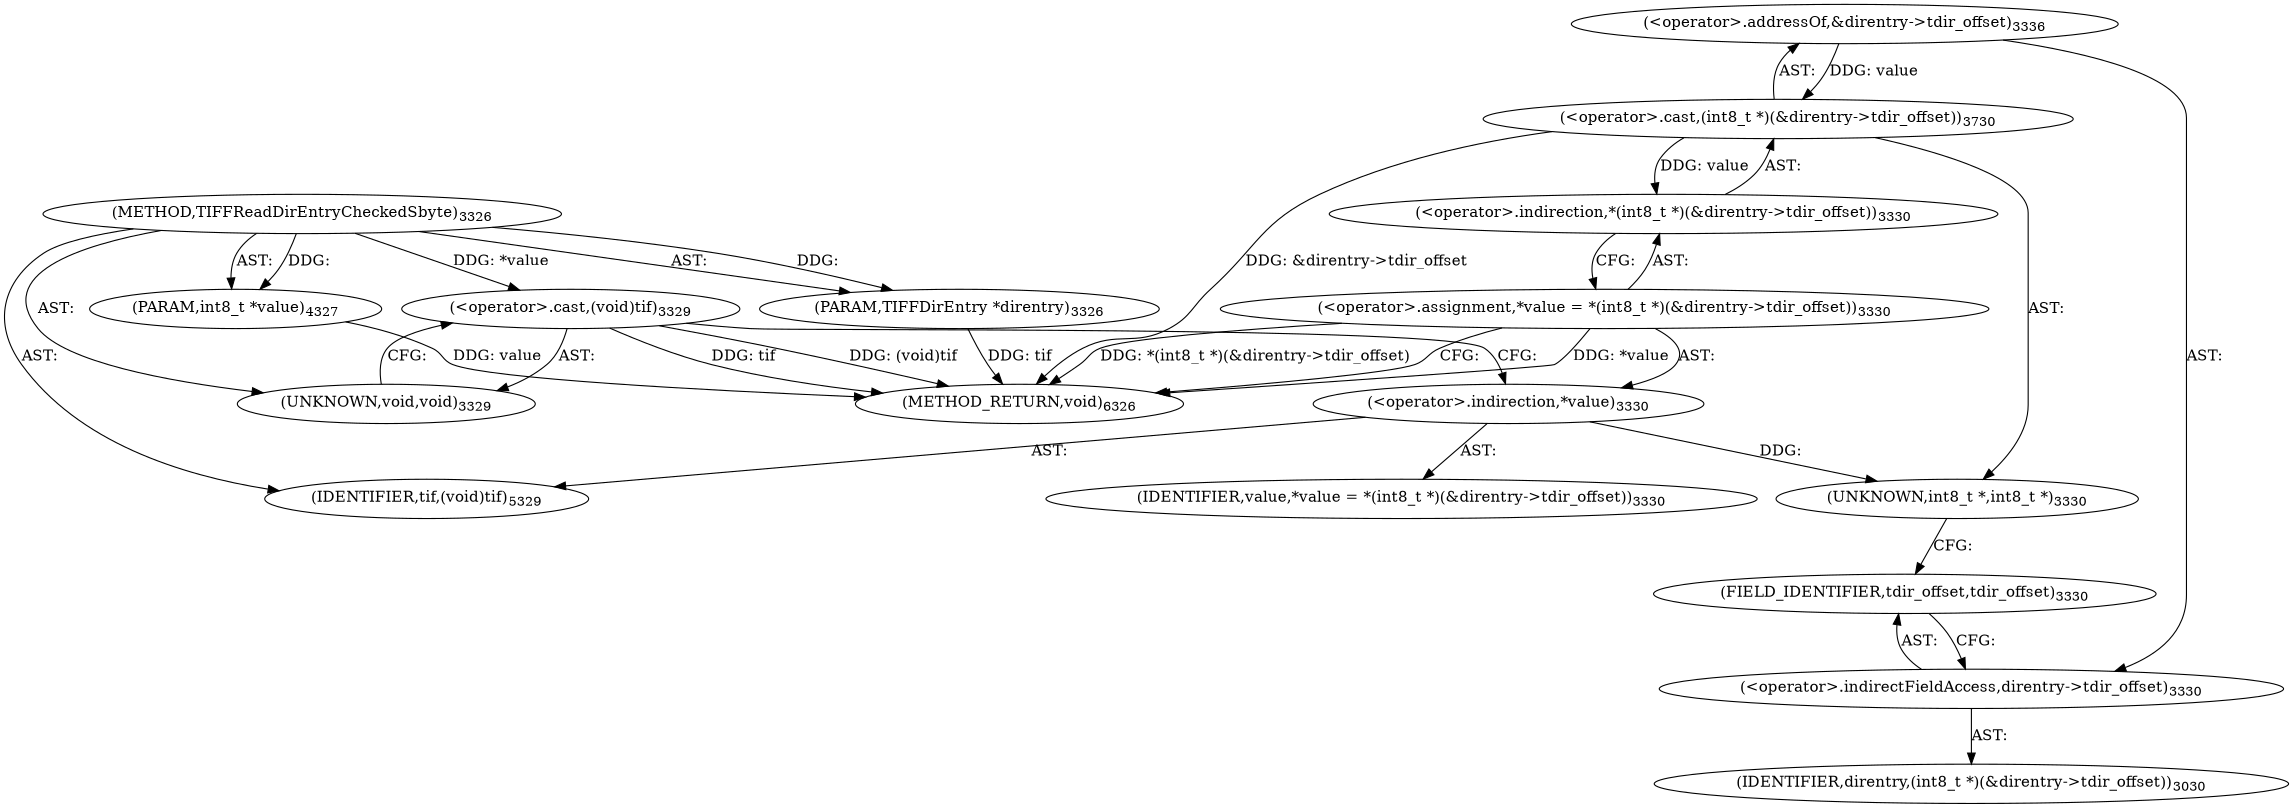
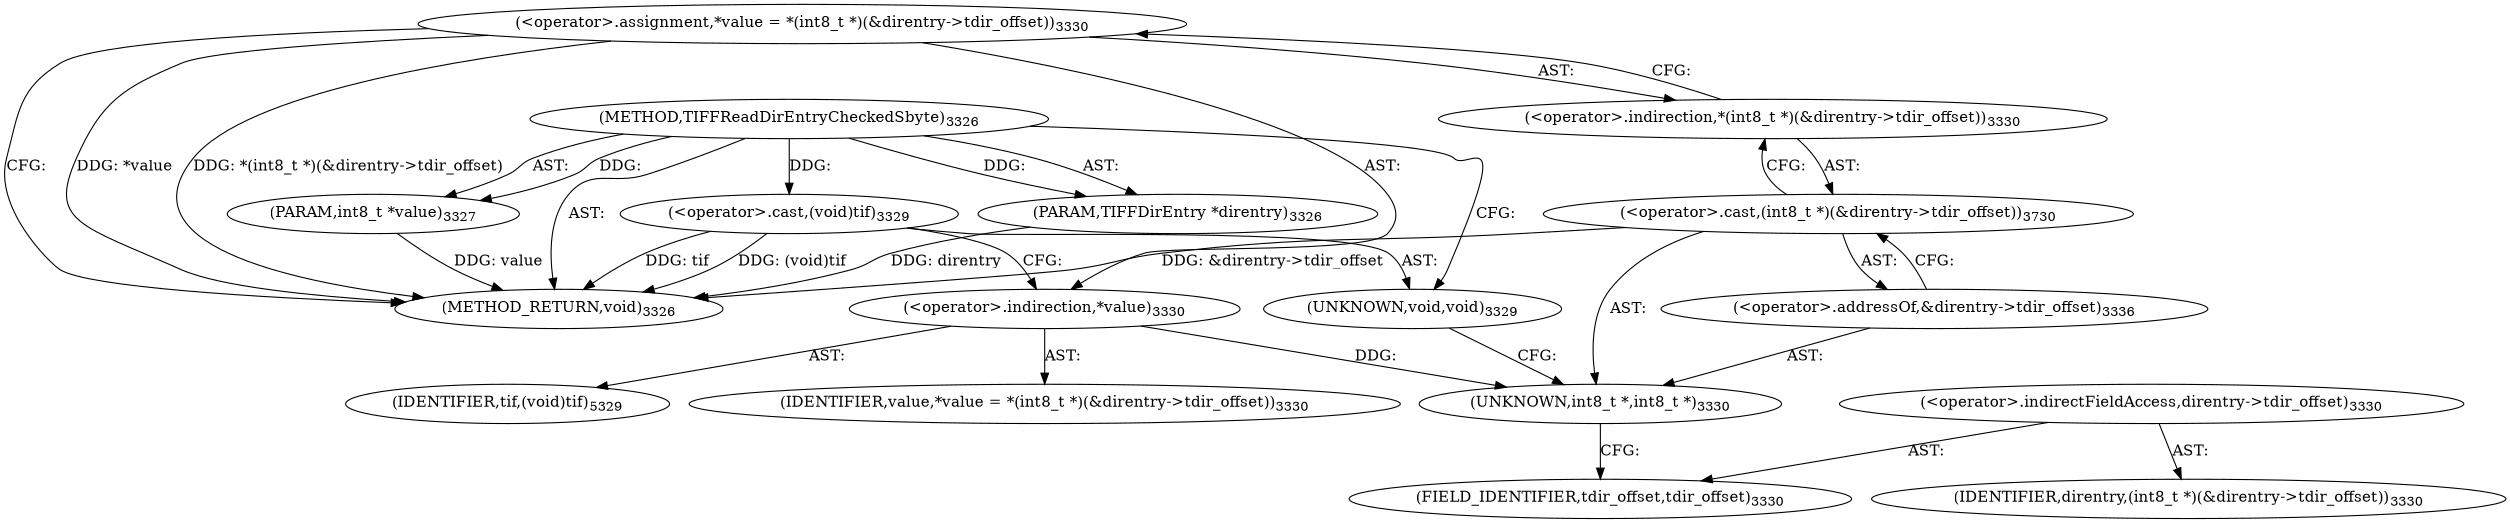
edge "(<operator>.addressOf,&direntry->tdir_offset)" -> "(<operator>.cast,(int8_t *)(&direntry->tdir_offset))": label "DDG: value" -> "CFG: "
edge "(<operator>.cast,(int8_t *)(&direntry->tdir_offset))" -> "(<operator>.indirection,*(int8_t *)(&direntry->tdir_offset))": label "DDG: value" -> "CFG: "
edge "(METHOD,TIFFReadDirEntryCheckedSbyte)" -> "(<operator>.cast,(void)tif)": label "DDG: *value" -> "DDG: "
edge "(<operator>.addressOf,&direntry->tdir_offset)" -> "(<operator>.indirectFieldAccess,direntry->tdir_offset)": now "(<operator>.addressOf,&direntry->tdir_offset)" -> "(UNKNOWN,int8_t *,int8_t *)"
node "(PARAM,int8_t *value)": text "4327" -> "3327"
edge "(METHOD,TIFFReadDirEntryCheckedSbyte)" -> "(UNKNOWN,void,void)": label "AST: " -> "CFG: "
edge "(UNKNOWN,void,void)" -> "(<operator>.cast,(void)tif)": now "(UNKNOWN,void,void)" -> "(UNKNOWN,int8_t *,int8_t *)"
edge "(PARAM,TIFFDirEntry *direntry)" -> "(METHOD_RETURN,void)": label "DDG: tif" -> "DDG: direntry"
edge "(METHOD,TIFFReadDirEntryCheckedSbyte)" -> "(IDENTIFIER,tif,(void)tif)": now "(METHOD,TIFFReadDirEntryCheckedSbyte)" -> "(METHOD_RETURN,void)"
node "(METHOD_RETURN,void)": text "6326" -> "3326"
edge "(FIELD_IDENTIFIER,tdir_offset,tdir_offset)" -> "(<operator>.indirectFieldAccess,direntry->tdir_offset)": removed, label "CFG:"
node "(IDENTIFIER,direntry,(int8_t *)(&direntry->tdir_offset))": text "3030" -> "3330"
